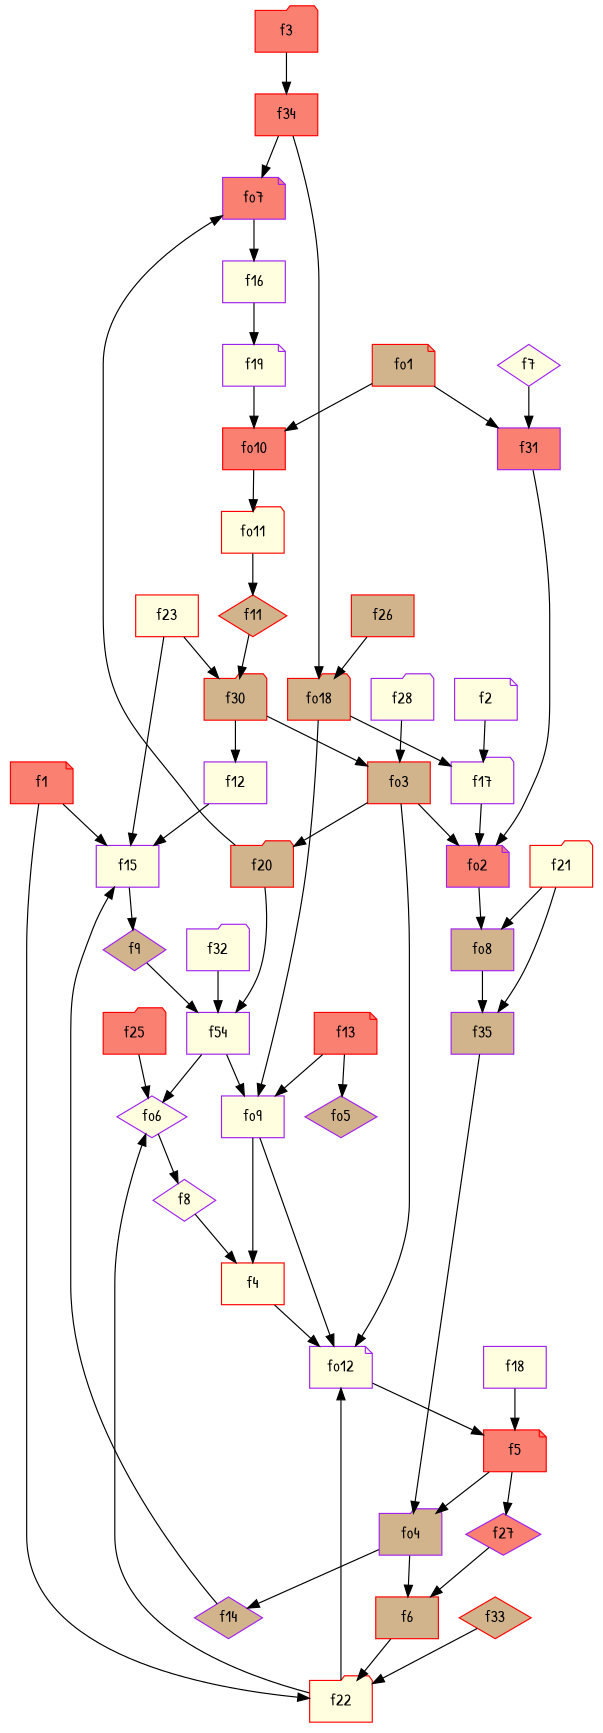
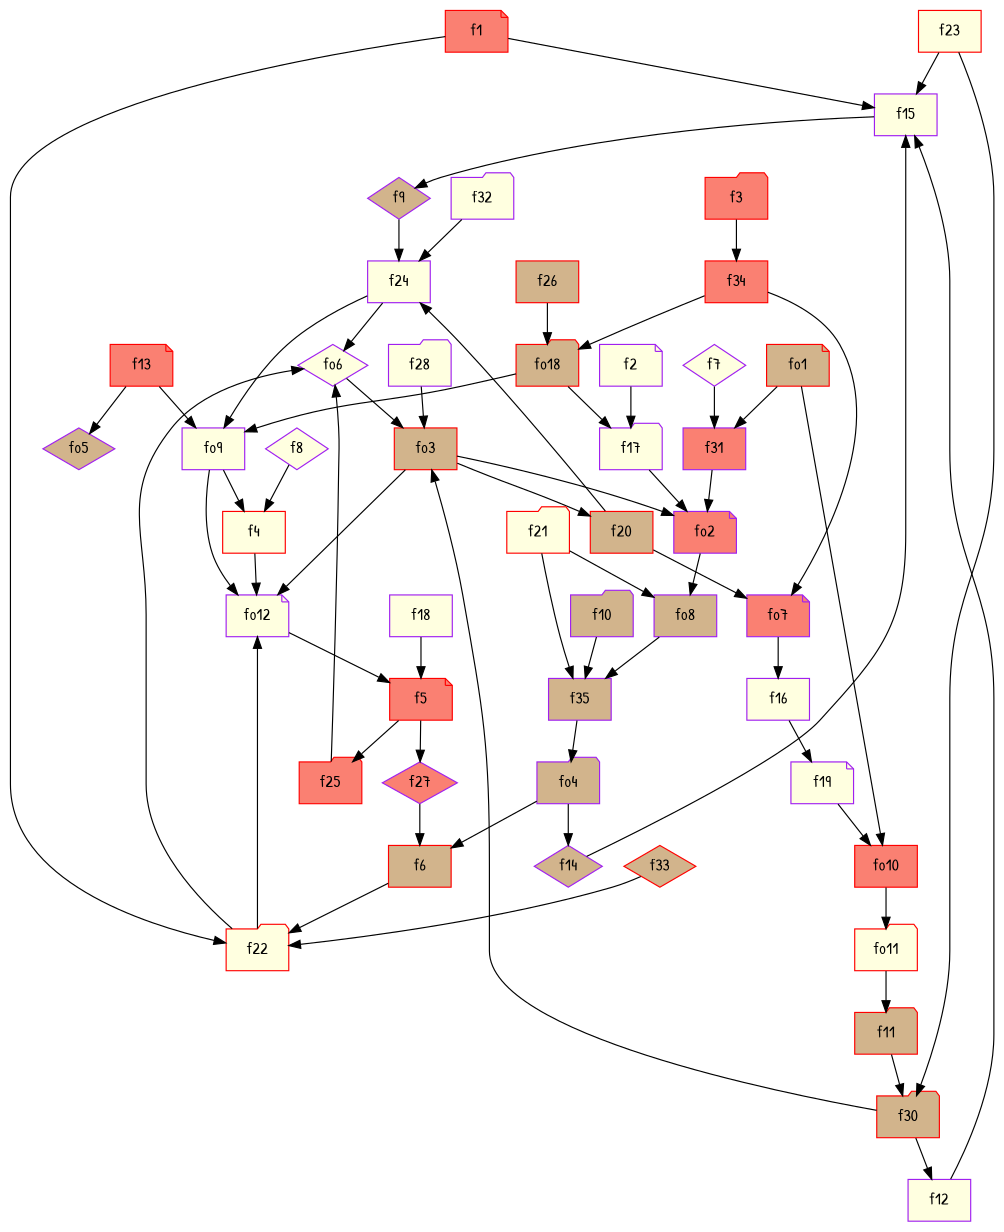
node "f11": shape diamond -> folder
node "f10": added
node "f20": shape folder -> box
node "f54": label "f54" -> "f24"
edge "fo6" -> "f8": now "fo6" -> "fo3"
edge "f5" -> "fo4": now "f5" -> "f25"
